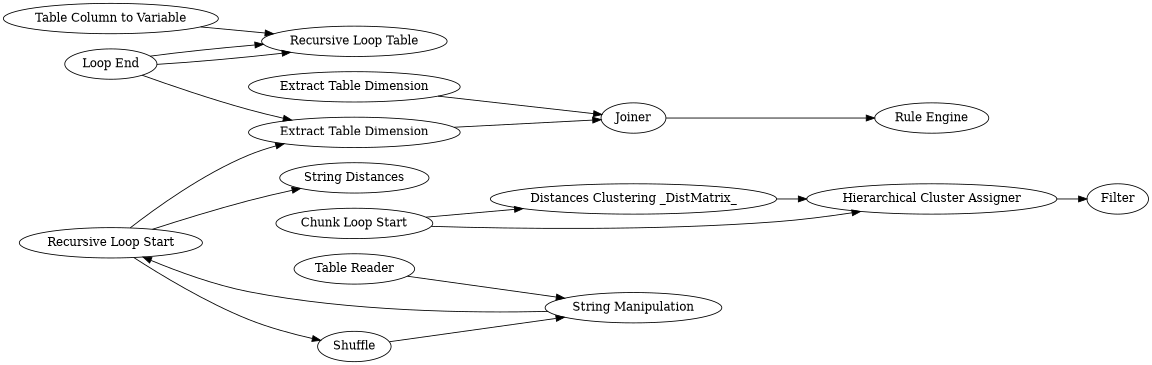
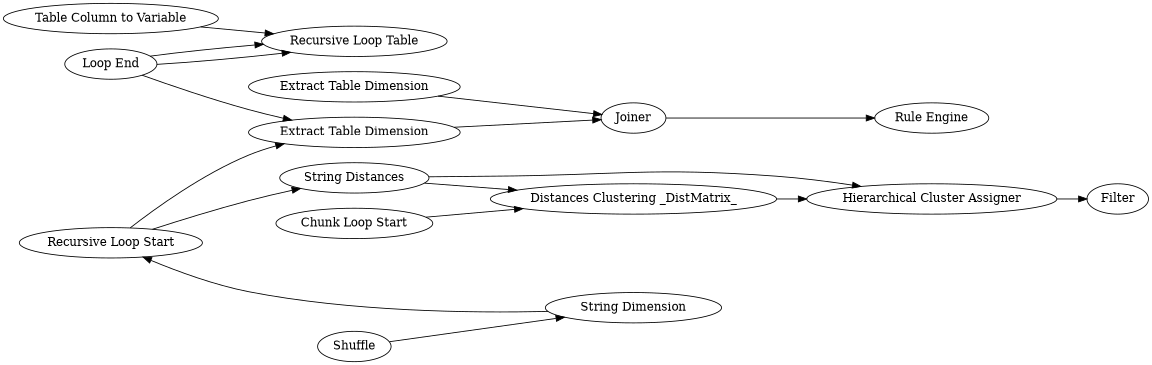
edge "String Distances" -> "Distances Clustering _DistMatrix_": added
edge "Chunk Loop Start" -> "Hierarchical Cluster Assigner": now "String Distances" -> "Hierarchical Cluster Assigner"
node "Table Reader": removed
edge "Recursive Loop Start" -> "Shuffle": removed
node "String Manipulation": label "String Manipulation" -> "String Dimension"
